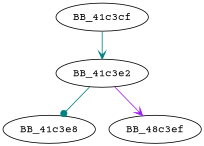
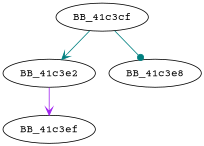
edge "BB_41c3e2" -> "BB_41c3e8": now "BB_41c3cf" -> "BB_41c3e8"
node "BB_48c3ef": label "BB_48c3ef" -> "BB_41c3ef"
